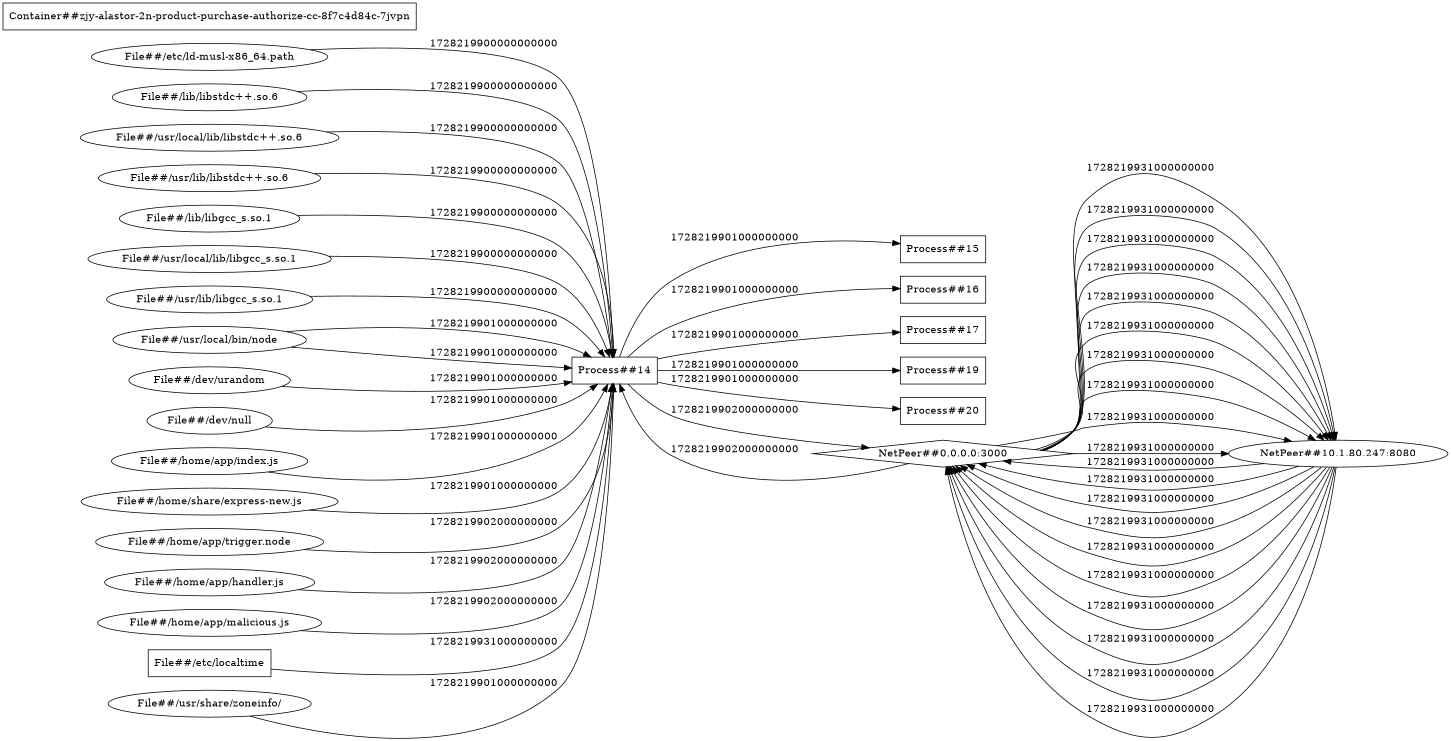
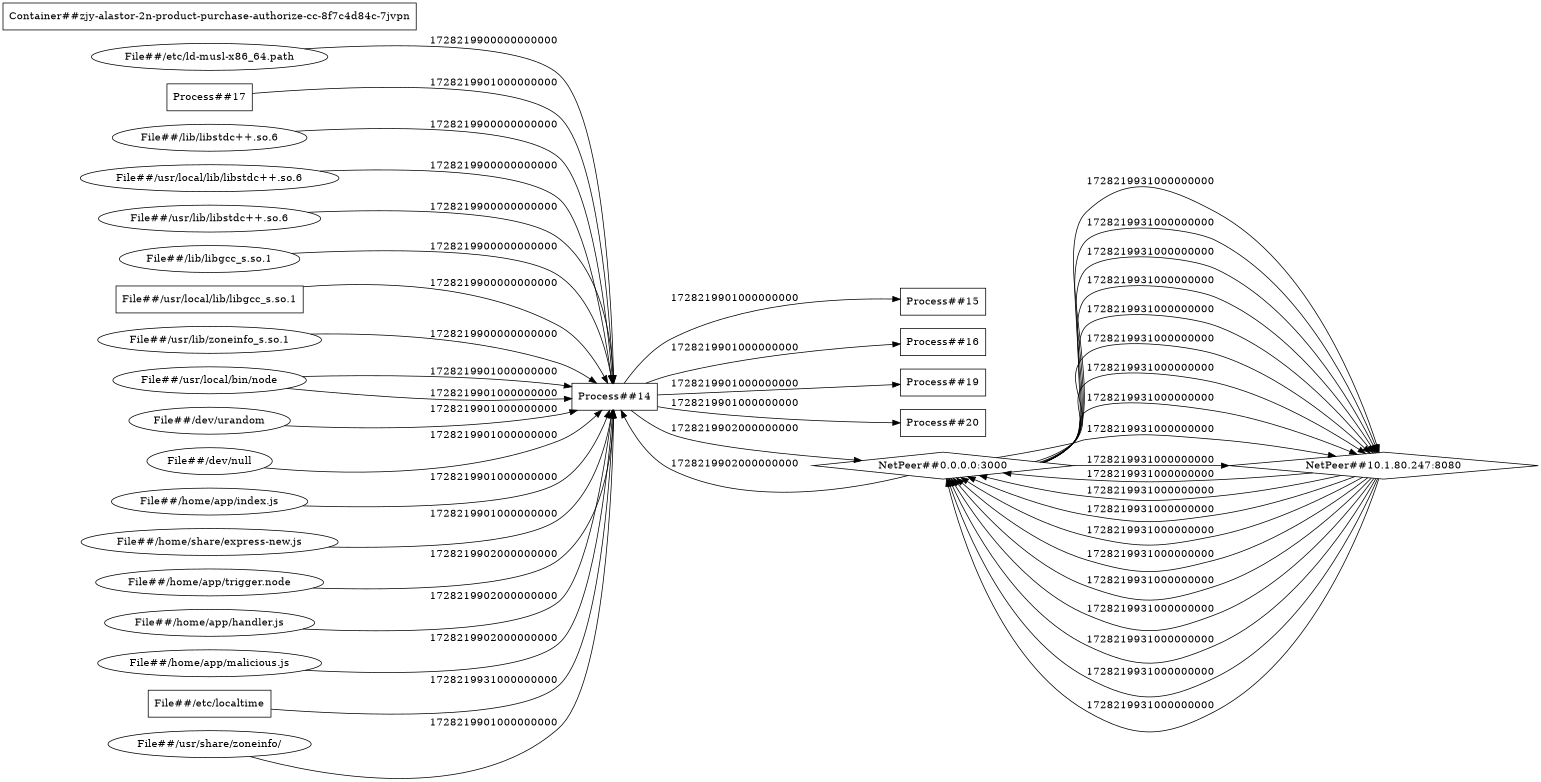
node "File##/usr/local/lib/libgcc_s.so.1": shape ellipse -> box
node "File##/usr/lib/libgcc_s.so.1": label "File##/usr/lib/libgcc_s.so.1" -> "File##/usr/lib/zoneinfo_s.so.1"
edge "Process##14" -> "Process##17": reversed
node "NetPeer##10.1.80.247:8080": shape ellipse -> diamond
